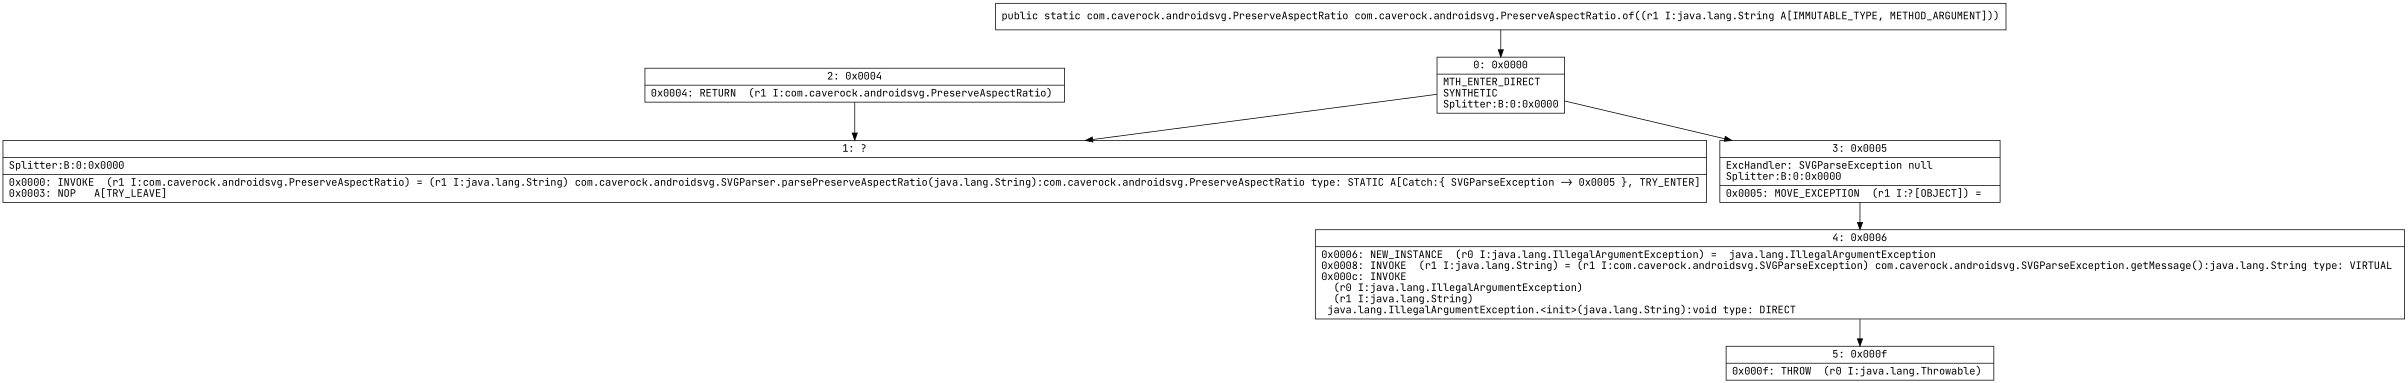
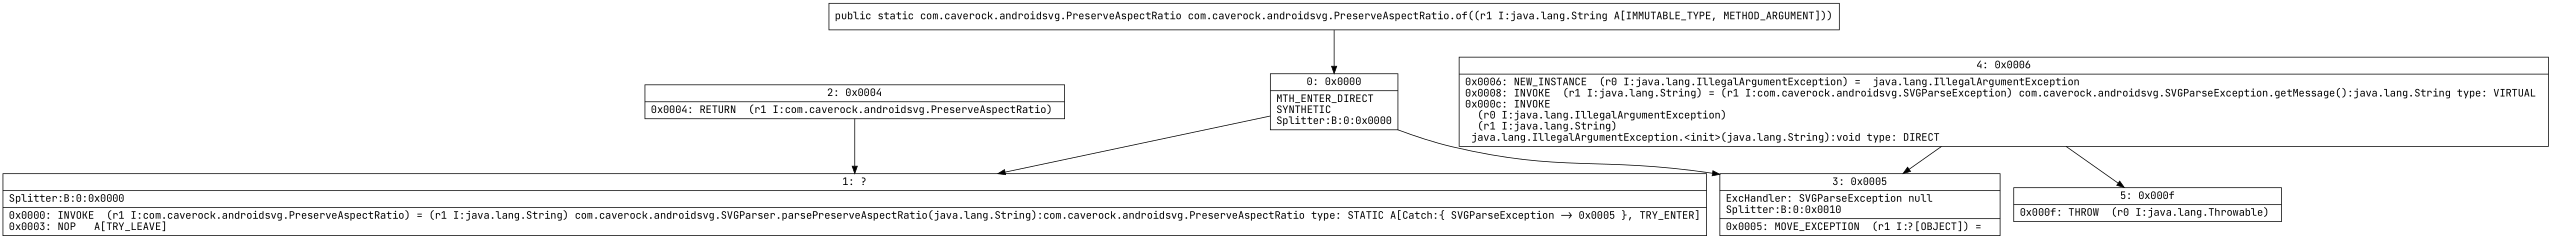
node "3: 0x0005": text "Splitter:B:0:0x0000" -> "Splitter:B:0:0x0010"
edge "3: 0x0005" -> "4: 0x0006": reversed
